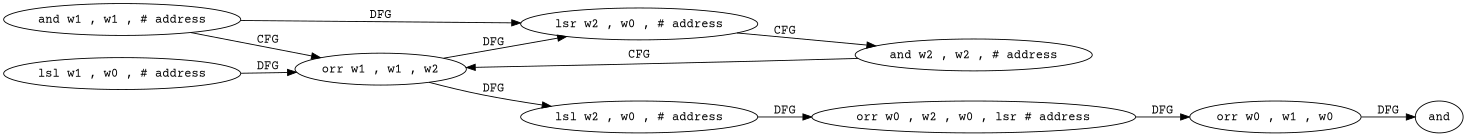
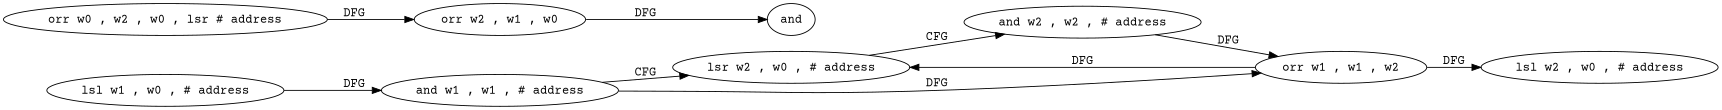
edge "and w1 , w1 , # address" -> "lsr w2 , w0 , # address": label "DFG" -> "CFG"
edge "and w1 , w1 , # address" -> "orr w1 , w1 , w2": label "CFG" -> "DFG"
edge "and w2 , w2 , # address" -> "orr w1 , w1 , w2": label "CFG" -> "DFG"
edge "lsl w1 , w0 , # address" -> "orr w1 , w1 , w2": now "lsl w1 , w0 , # address" -> "and w1 , w1 , # address"
edge "lsl w2 , w0 , # address" -> "orr w0 , w2 , w0 , lsr # address": removed, label "DFG"
node "orr w0 , w1 , w0": label "orr w0 , w1 , w0" -> "orr w2 , w1 , w0"
